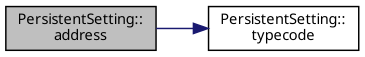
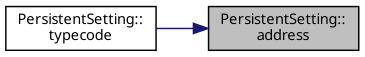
edge "PersistentSetting:: address" -> "PersistentSetting:: typecode": reversed
